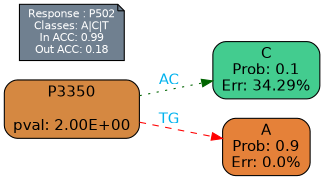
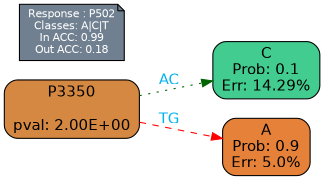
node "C Prob: 0.1 Err: 34.29%": label "C Prob: 0.1 Err: 34.29%" -> "C Prob: 0.1 Err: 14.29%"
node "A Prob: 0.9 Err: 0.0%": label "A Prob: 0.9 Err: 0.0%" -> "A Prob: 0.9 Err: 5.0%"
